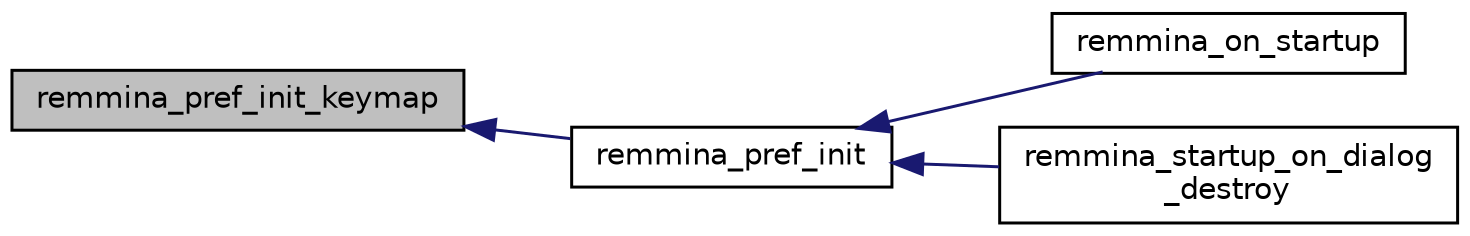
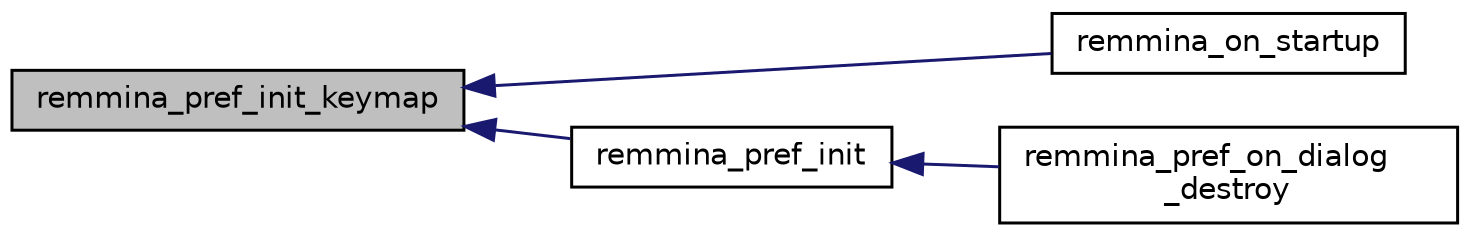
edge "remmina_on_startup" -> "remmina_pref_init": now "remmina_on_startup" -> "remmina_pref_init_keymap"
node "remmina_startup_on_dialog _destroy": label "remmina_startup_on_dialog _destroy" -> "remmina_pref_on_dialog _destroy"
